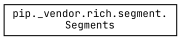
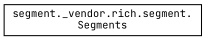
node "pip._vendor.rich.segment. Segments": label "pip._vendor.rich.segment. Segments" -> "segment._vendor.rich.segment. Segments"
